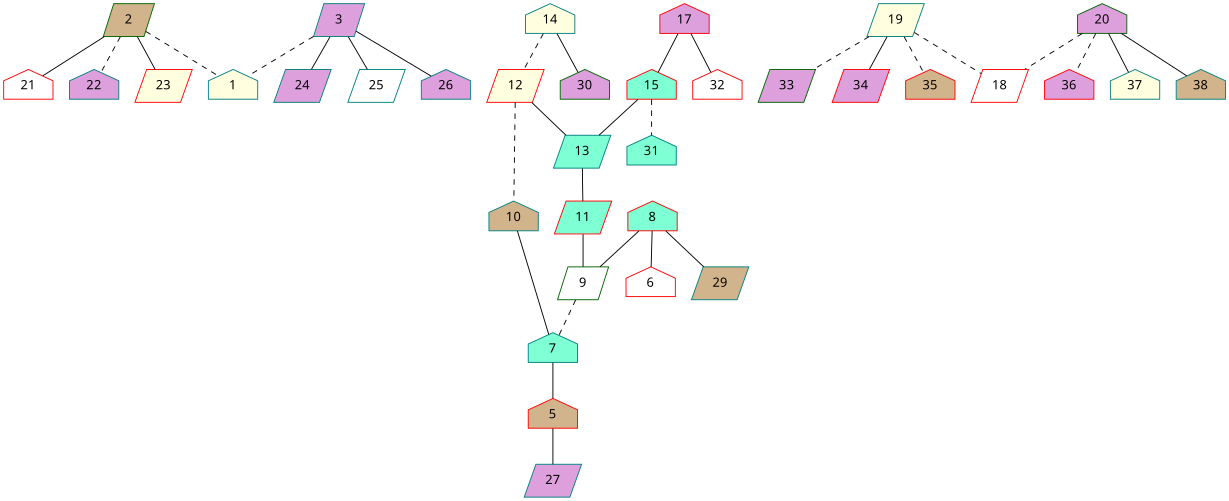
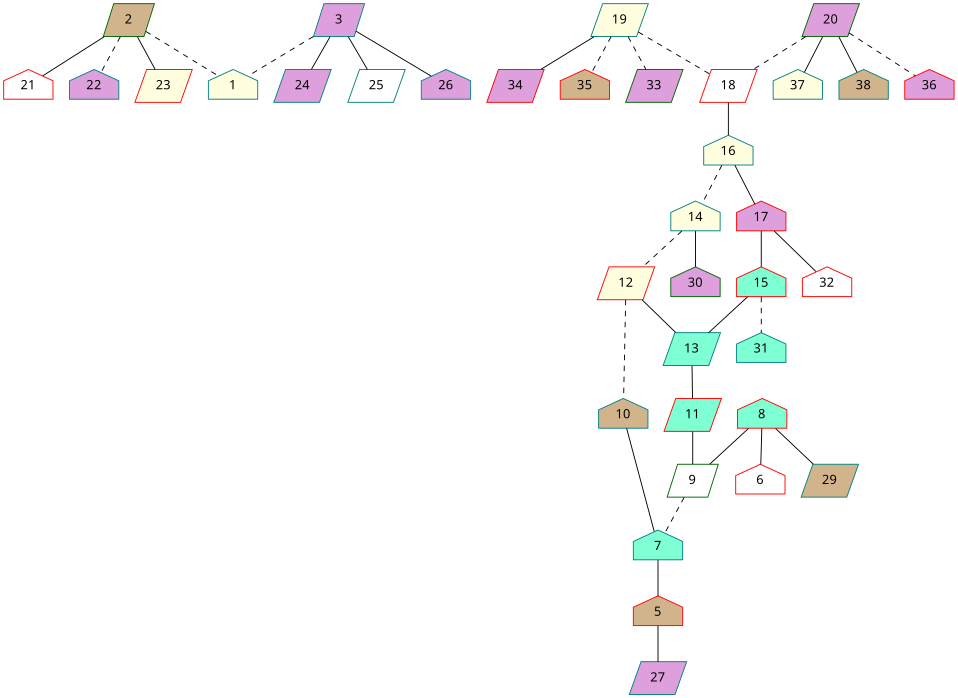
node "20": shape house -> parallelogram
node "16": added
